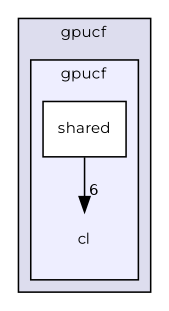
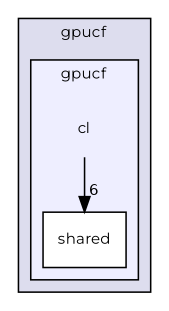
edge "shared" -> "cl": reversed
